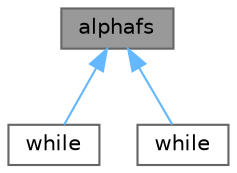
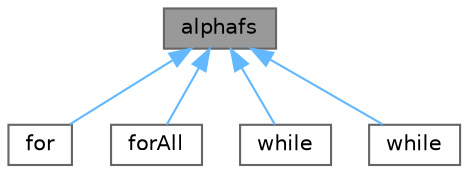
node "for": added
node "forAll": added
